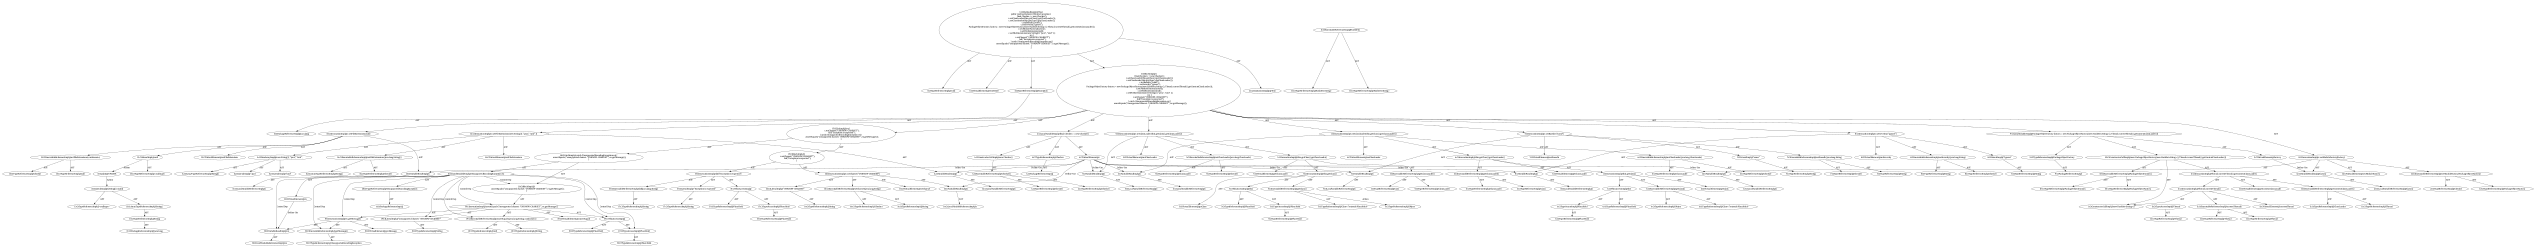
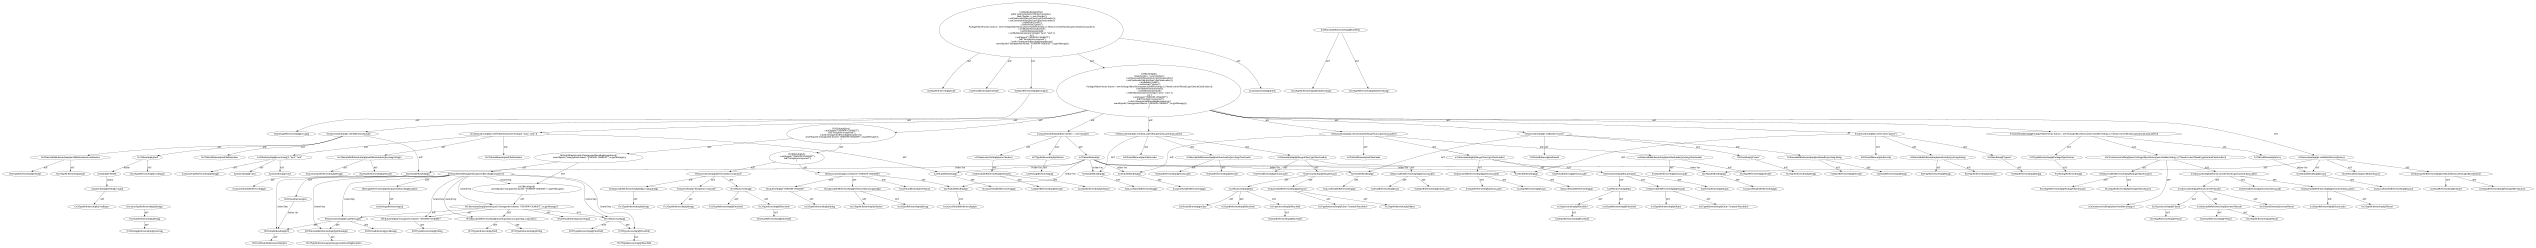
edge "5:CtInvocationImpl@this.getClass()" -> "5:CtVirtualElement@getClass": now "5:CtThisAccessImpl@this" -> "5:CtVirtualElement@getClass"
edge "13:CtLiteralImpl@((String[]) (null))" -> "13:CtArrayTypeReferenceImpl@String[]": removed, label "AST"
edge "5:CtExecutableReferenceImpl@getClass()" -> "5:CtTypeReferenceImpl@Object": label "Action" -> "AST"
edge "11:CtInvocationImpl@Thread.currentThread()" -> "11:CtConstructorCallImpl@new HashSet<String>()": now "11:CtInvocationImpl@Thread.currentThread()" -> "11:CtTypeAccessImpl@Thread"
